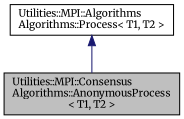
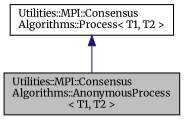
node "Utilities::MPI::Algorithms Algorithms::Process< T1, T2 >": label "Utilities::MPI::Algorithms Algorithms::Process< T1, T2 >" -> "Utilities::MPI::Consensus Algorithms::Process< T1, T2 >"
